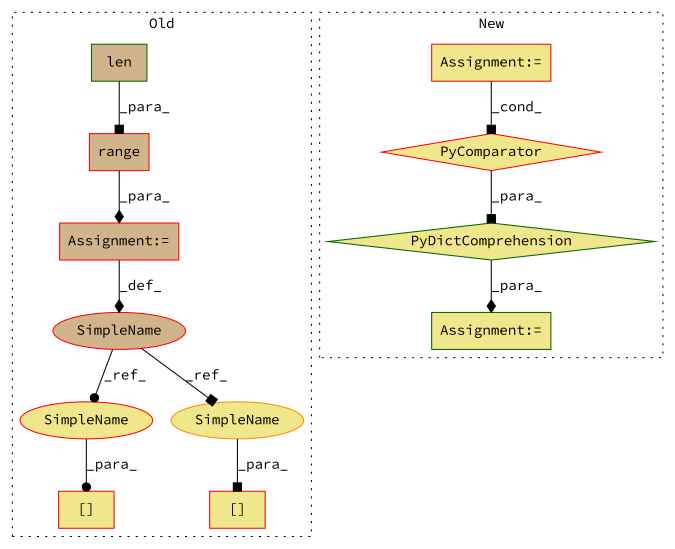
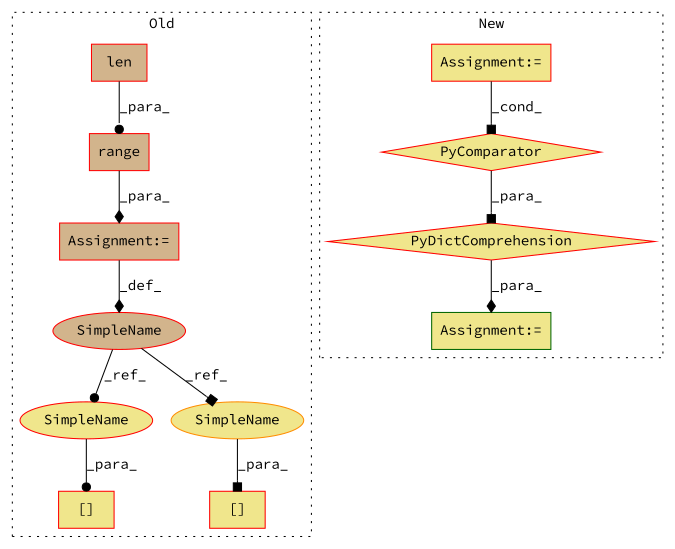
node "len": color darkgreen -> red
edge "len" -> "range": arrowhead box -> dot
node "PyDictComprehension": color darkgreen -> red
